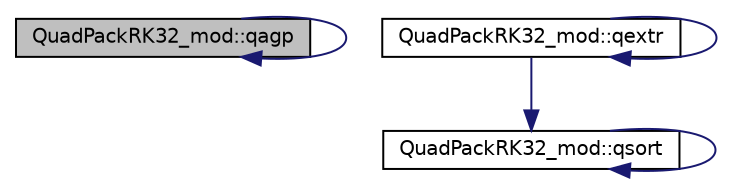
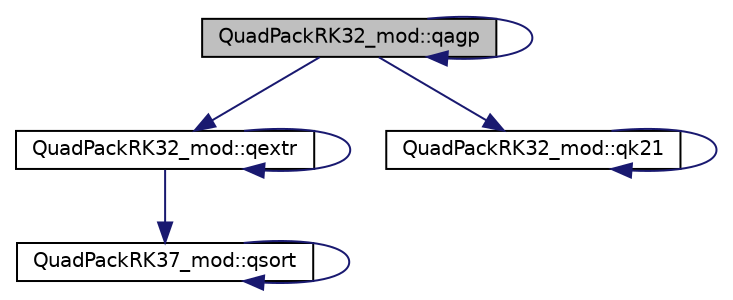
edge "QuadPackRK32_mod::qagp" -> "QuadPackRK32_mod::qextr": added
node "QuadPackRK32_mod::qsort": label "QuadPackRK32_mod::qsort" -> "QuadPackRK37_mod::qsort"
node "QuadPackRK32_mod::qk21": added
